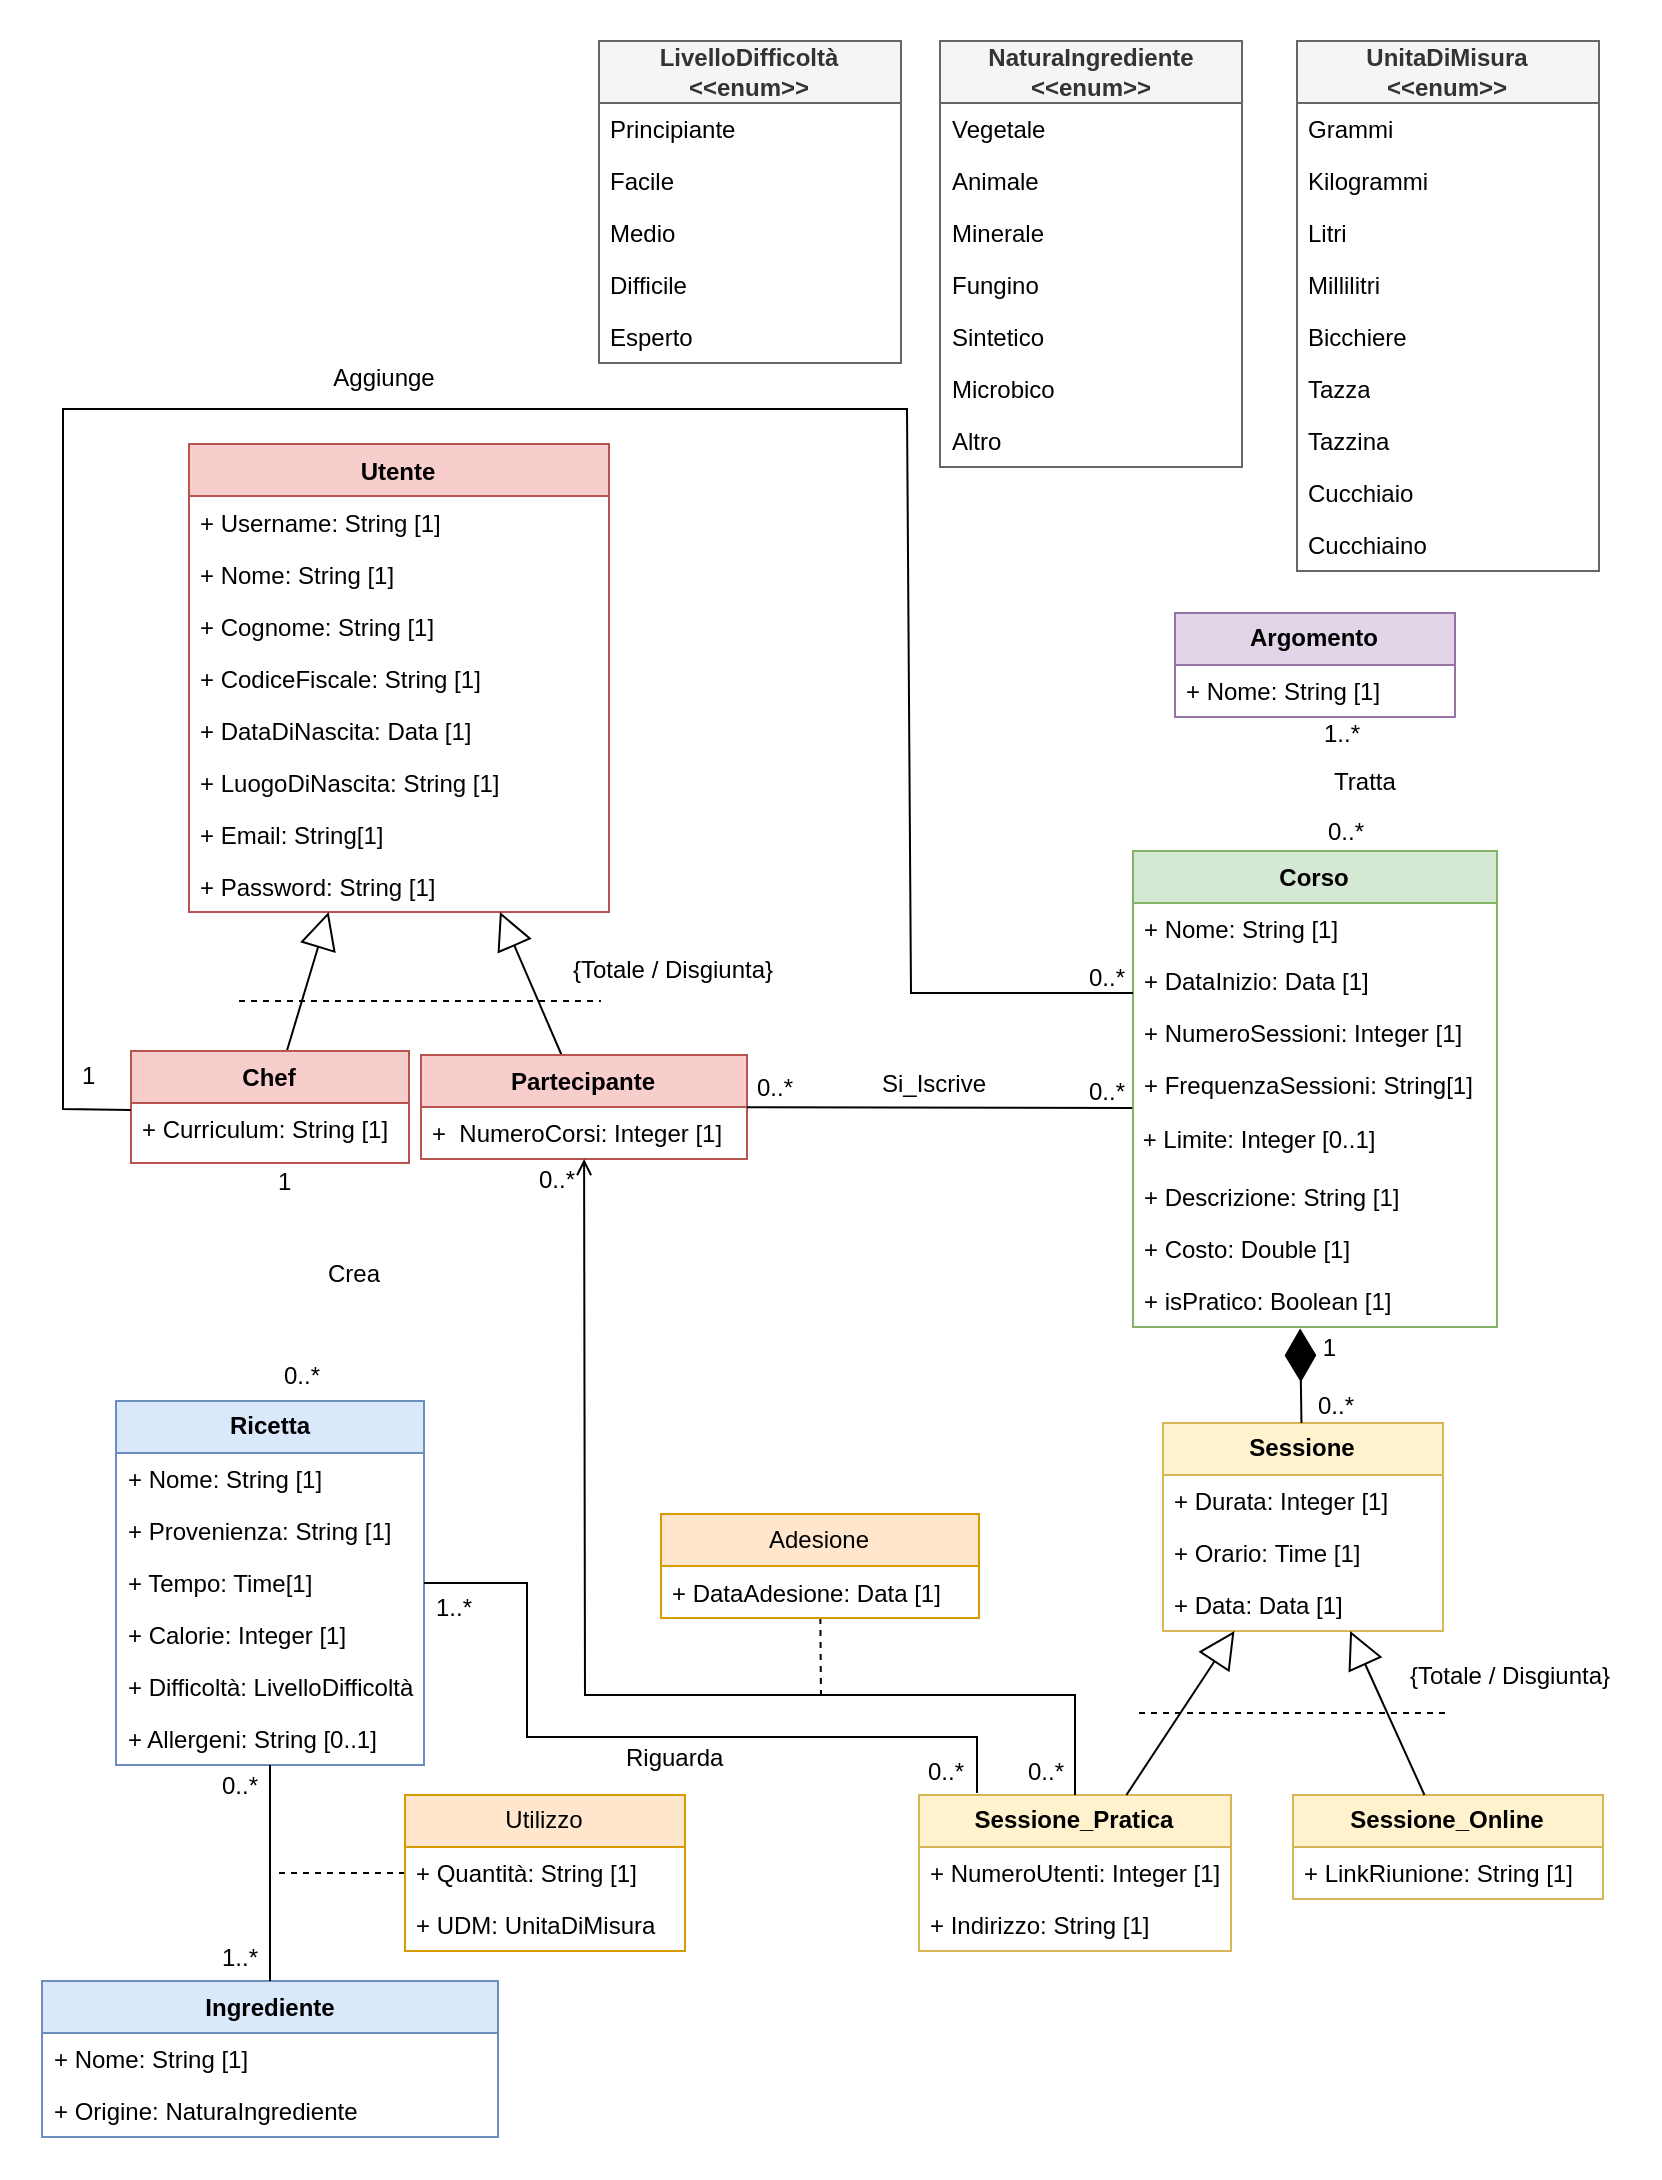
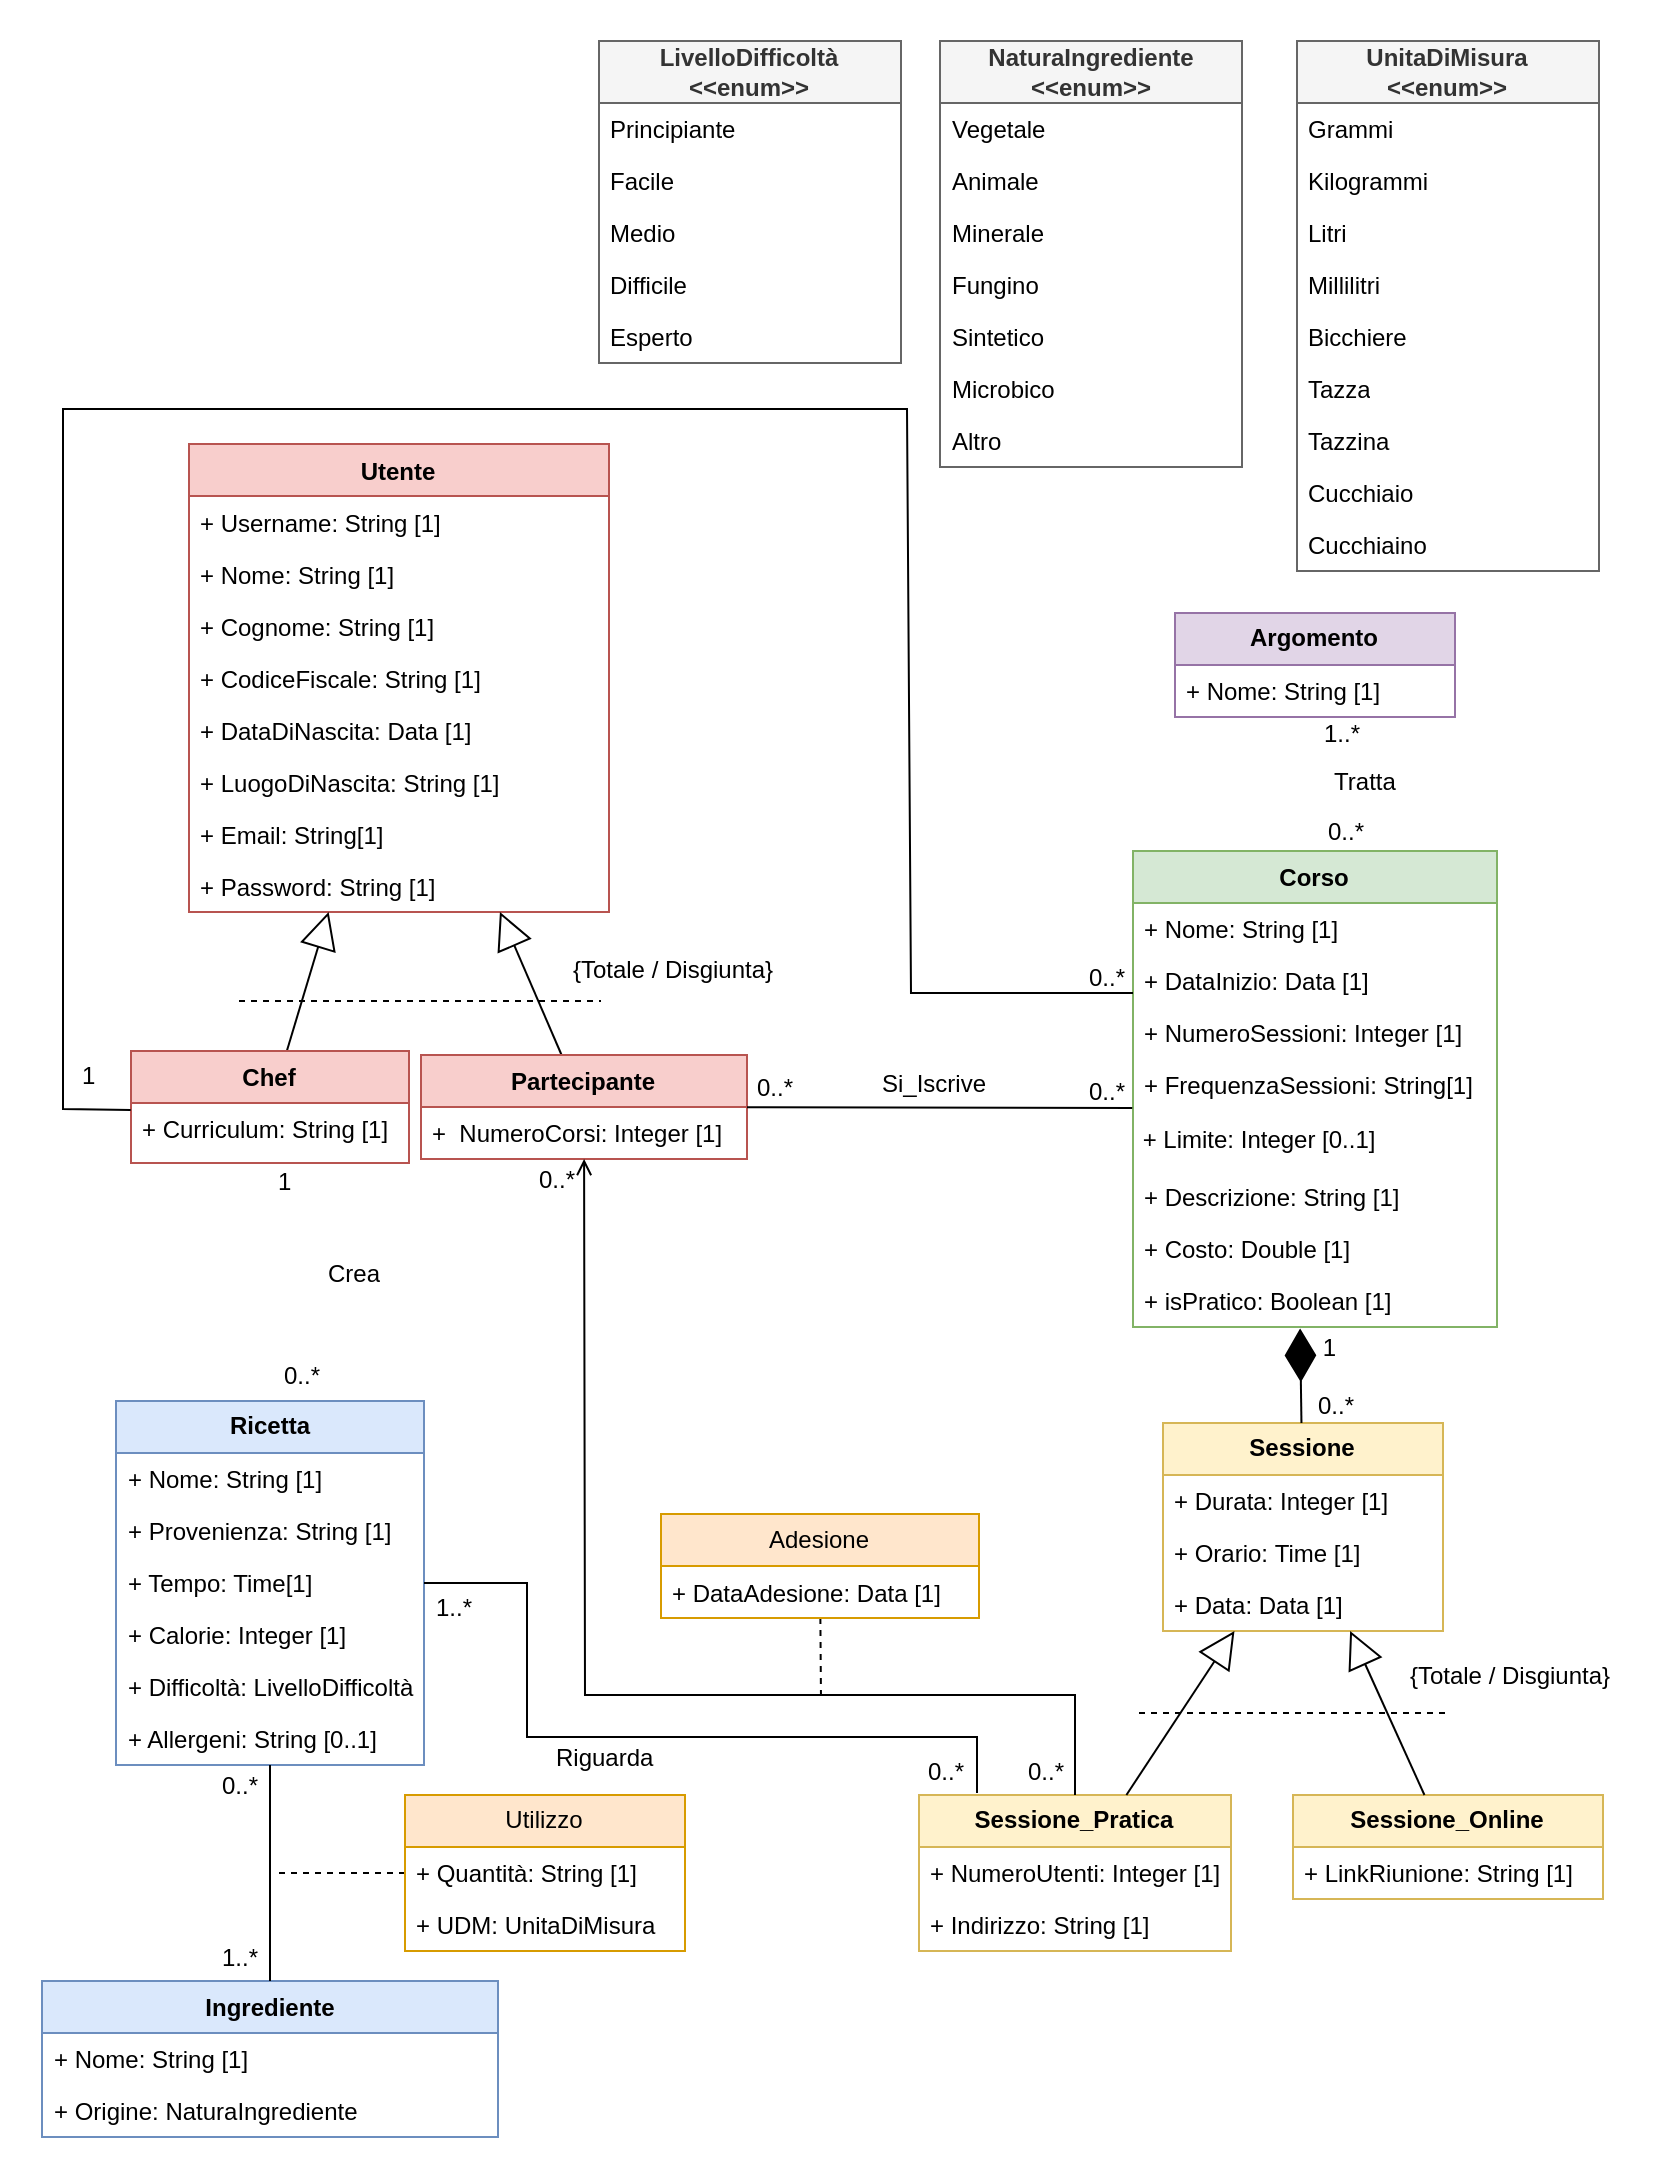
node "Aggiunge": removed
node "Riguarda": moved (674, 1757) -> (604, 1757)
